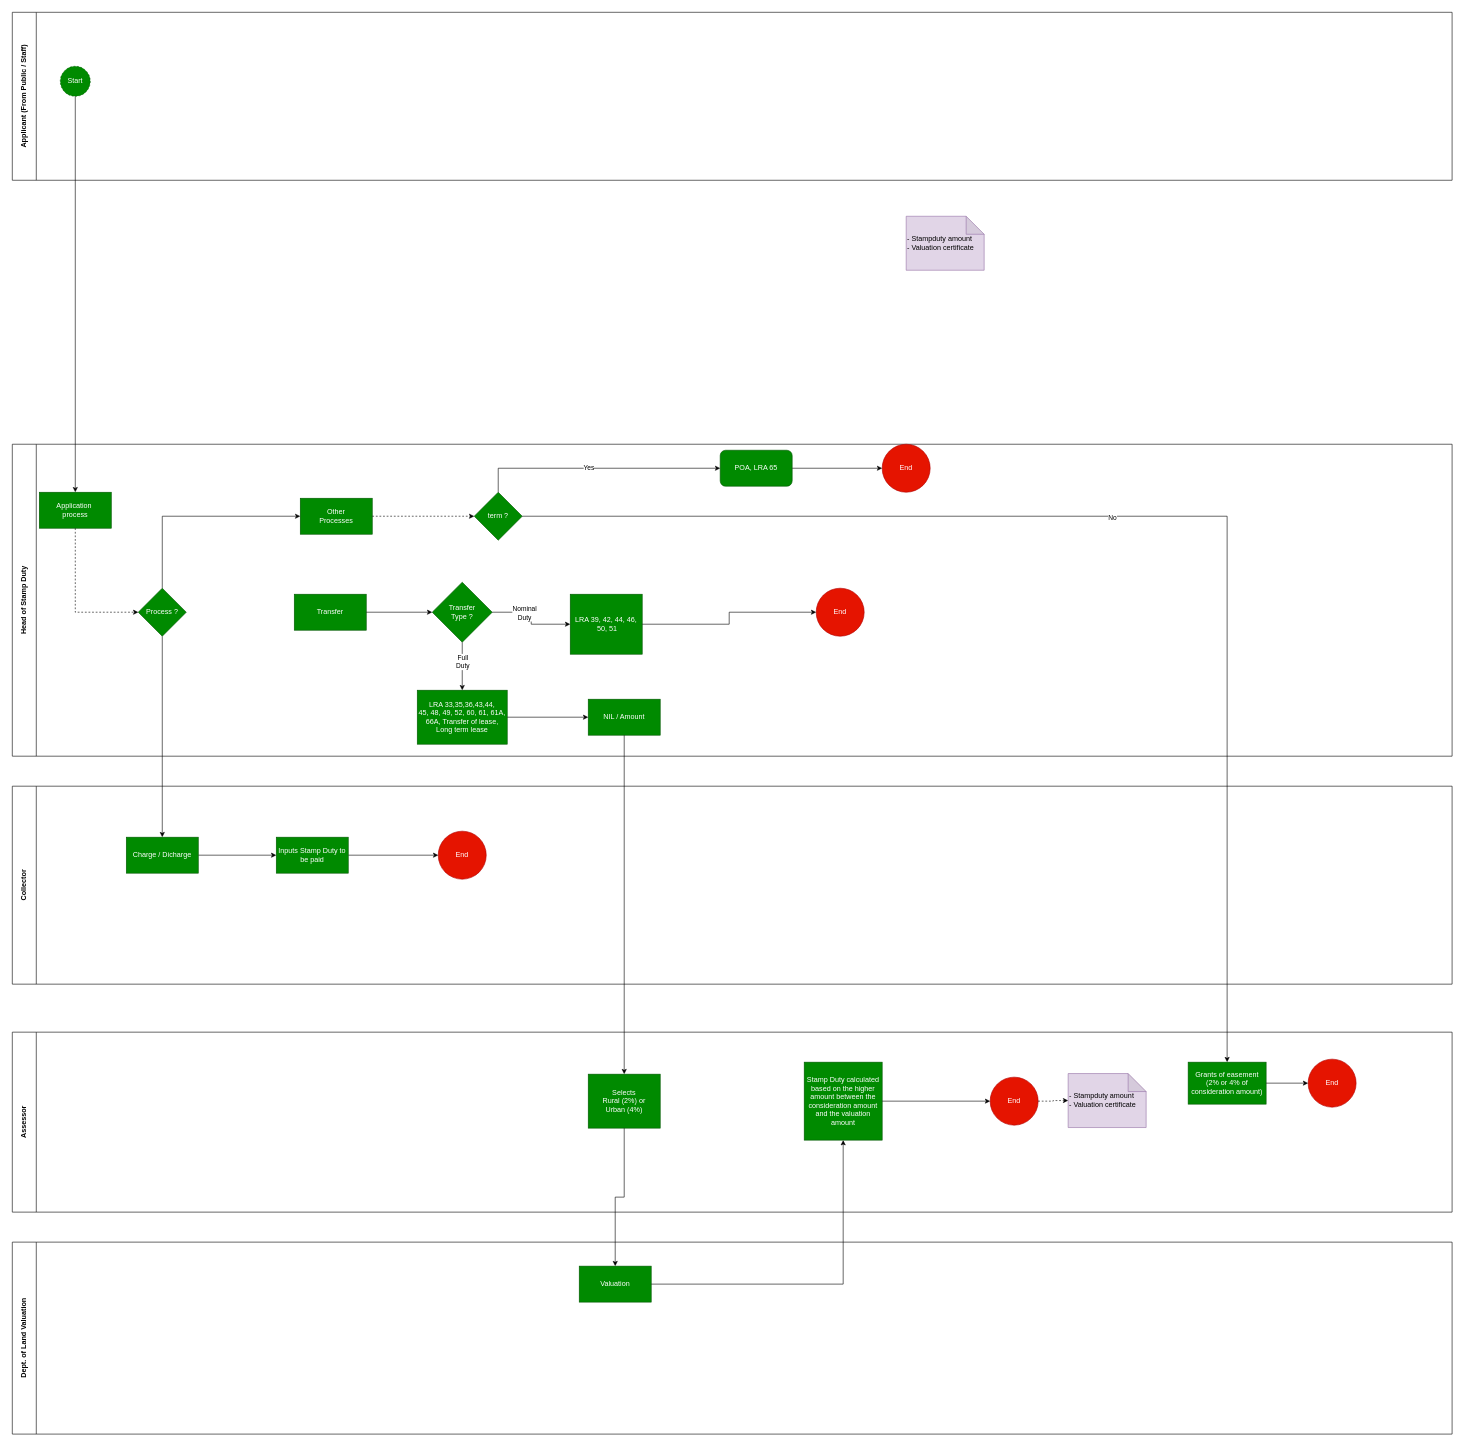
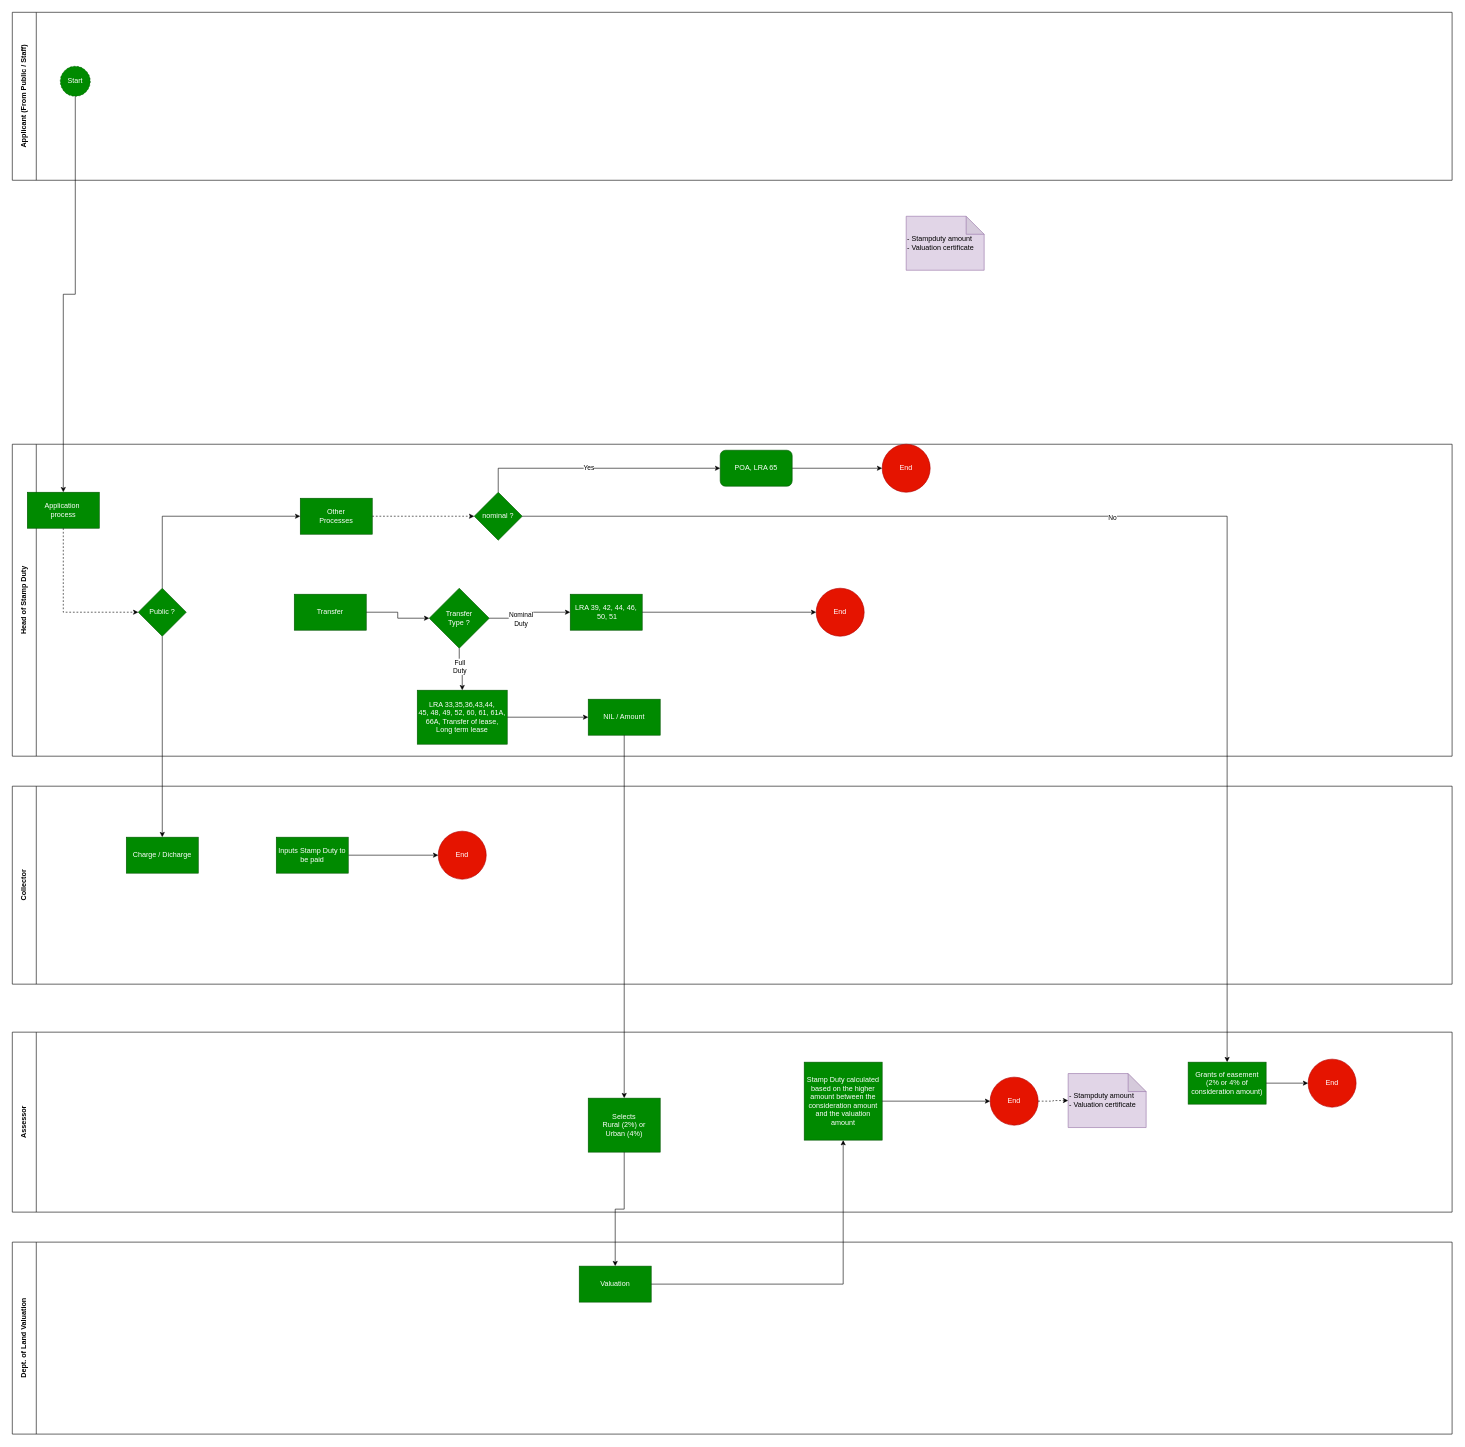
node "Application process": moved (75, 510) -> (63, 510)
node "term ?": label "term ?" -> "nominal ?"
node "Process ?": label "Process ?" -> "Public ?"
node "Transfer Type ?": moved (462, 612) -> (459, 618)
node "LRA 39, 42, 44, 46, 50, 51": size 72x60 -> 72x36
edge "Charge / Dicharge" -> "Inputs Stamp Duty to be paid": removed
node "Selects Rural (2%) or Urban (4%)": moved (624, 1101) -> (624, 1125)
